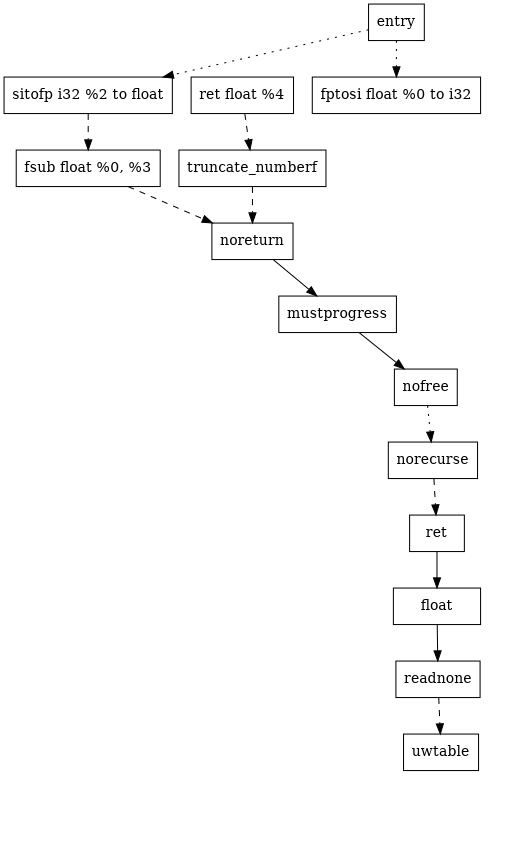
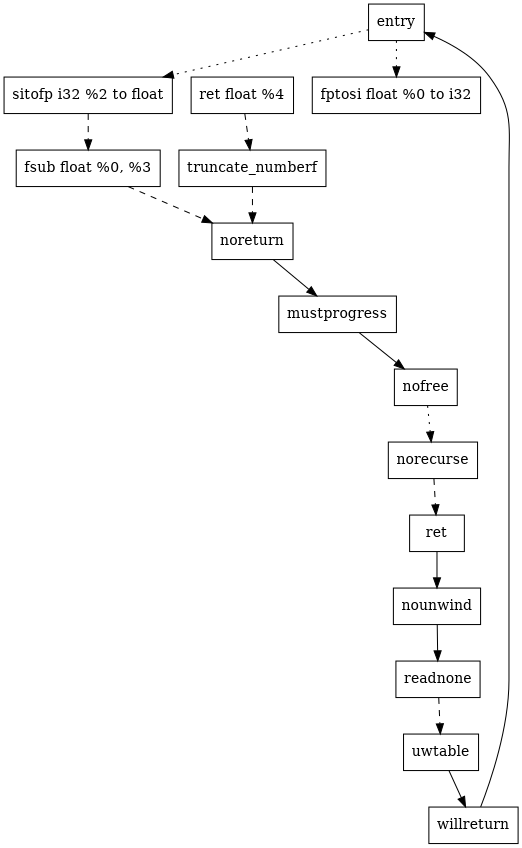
node "float": label "float" -> "nounwind"
node "willreturn": added
